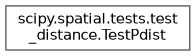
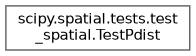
node "scipy.spatial.tests.test _distance.TestPdist": label "scipy.spatial.tests.test _distance.TestPdist" -> "scipy.spatial.tests.test _spatial.TestPdist"
